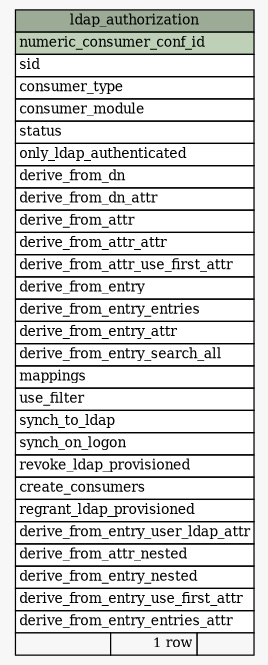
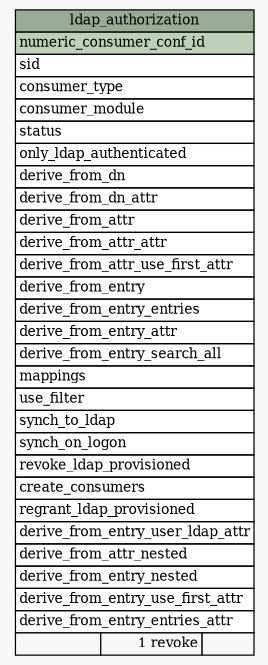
node "ldap_authorization": text "1 row" -> "1 revoke"
